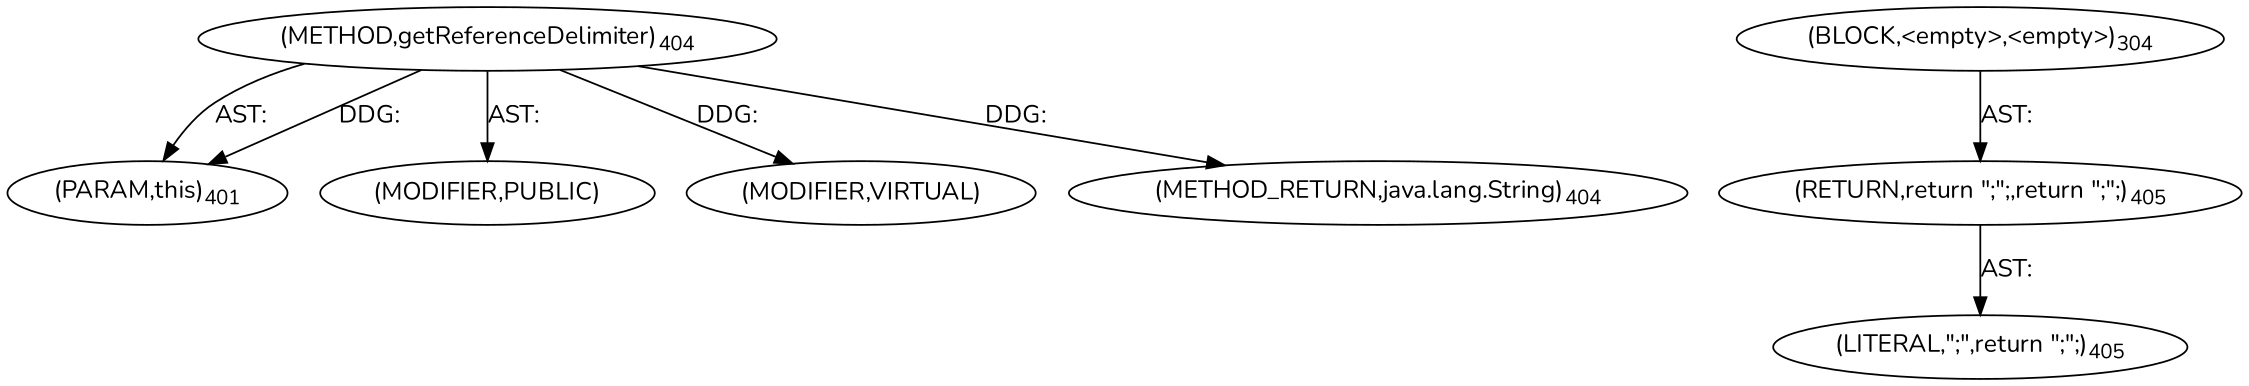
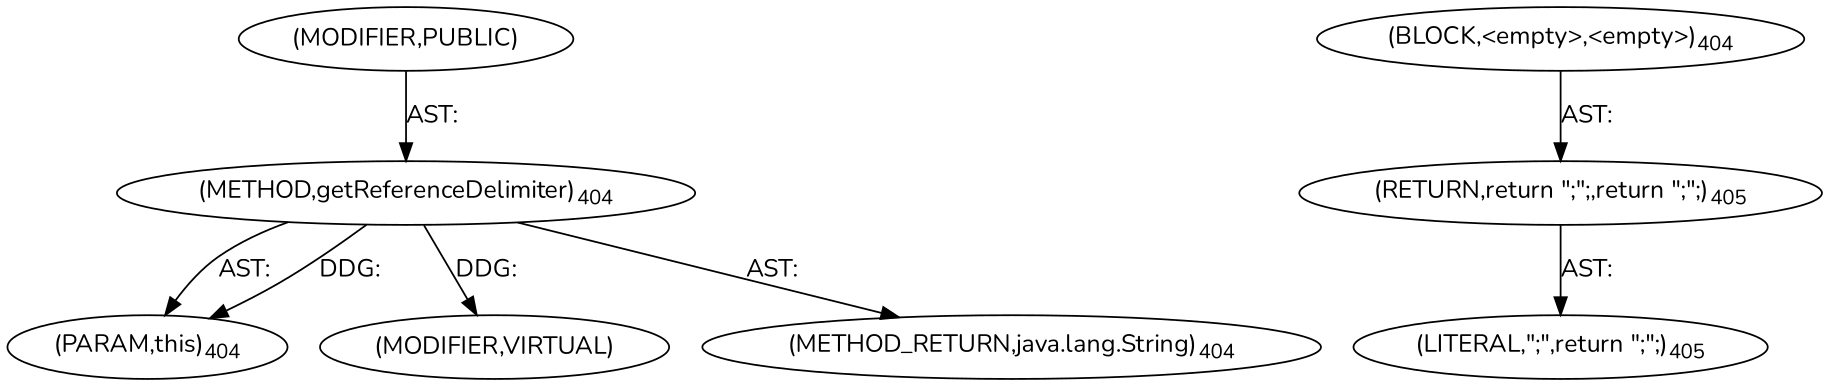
node "(BLOCK,<empty>,<empty>)": text "304" -> "404"
edge "(METHOD,getReferenceDelimiter)" -> "(MODIFIER,PUBLIC)": reversed
edge "(METHOD,getReferenceDelimiter)" -> "(METHOD_RETURN,java.lang.String)": label "DDG: " -> "AST: "
node "(PARAM,this)": text "401" -> "404"
